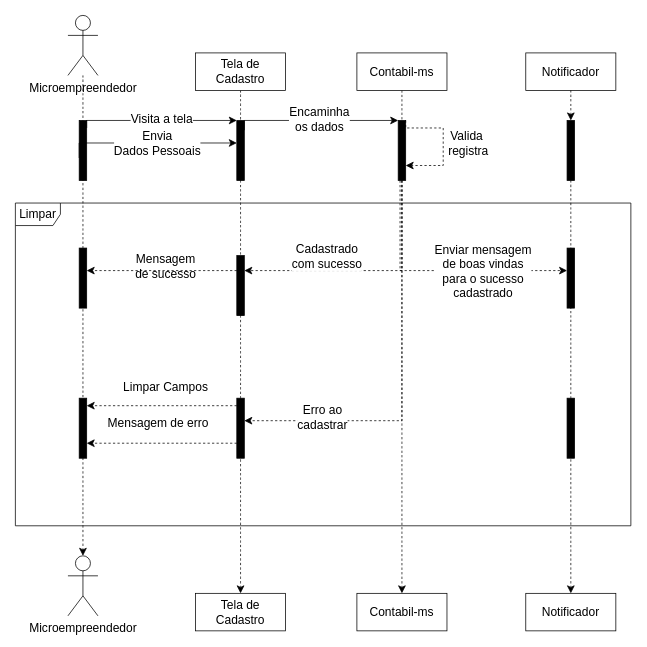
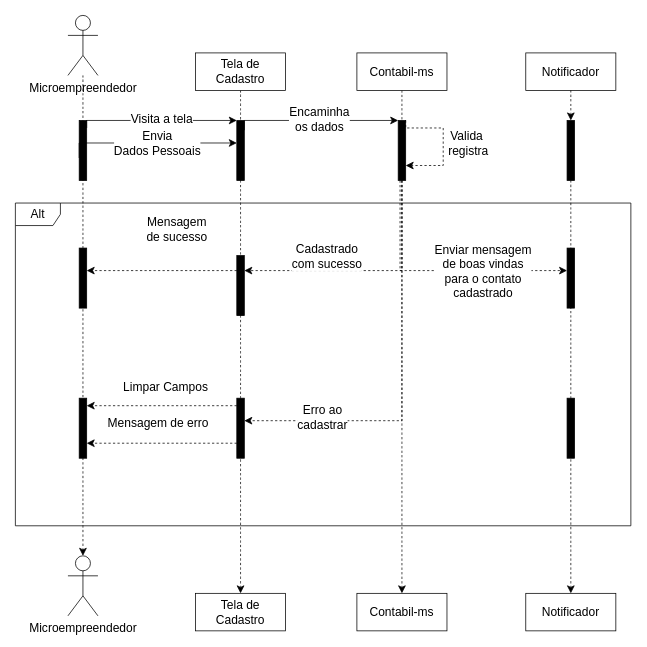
node "Limpar": label "Limpar" -> "Alt"
node "Mensagem de sucesso": moved (165, 267) -> (177, 229)
node "Enviar mensagem de boas vindas para o sucesso cadastrado": label "Enviar mensagem de boas vindas para o sucesso cadastrado" -> "Enviar mensagem de boas vindas para o contato cadastrado"
